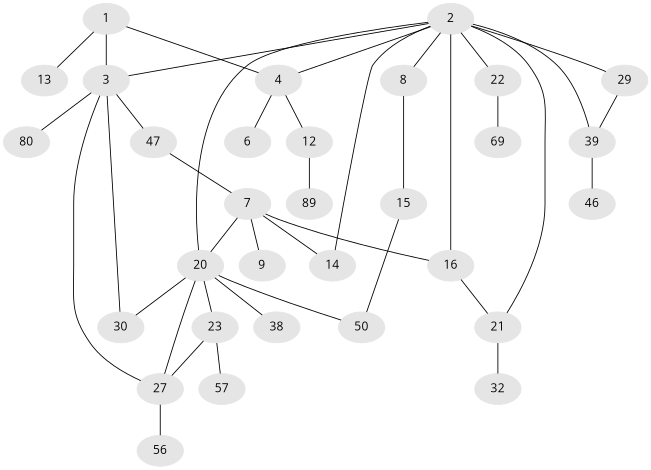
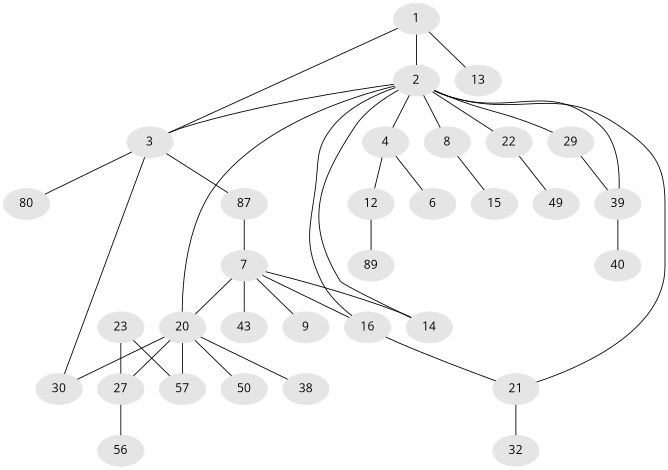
edge "1" -- "4": now "1" -- "2"
node "47": label "47" -> "87"
node "69": label "69" -> "49"
node "46": label "46" -> "40"
edge "3" -- "27": removed
edge "15" -- "50": removed
edge "20" -- "23": now "20" -- "57"
node "43": added
